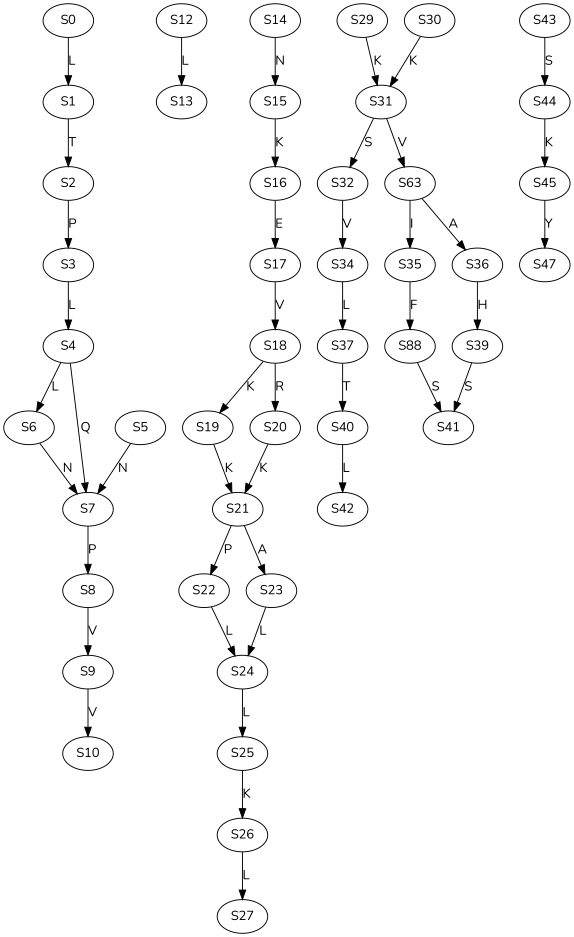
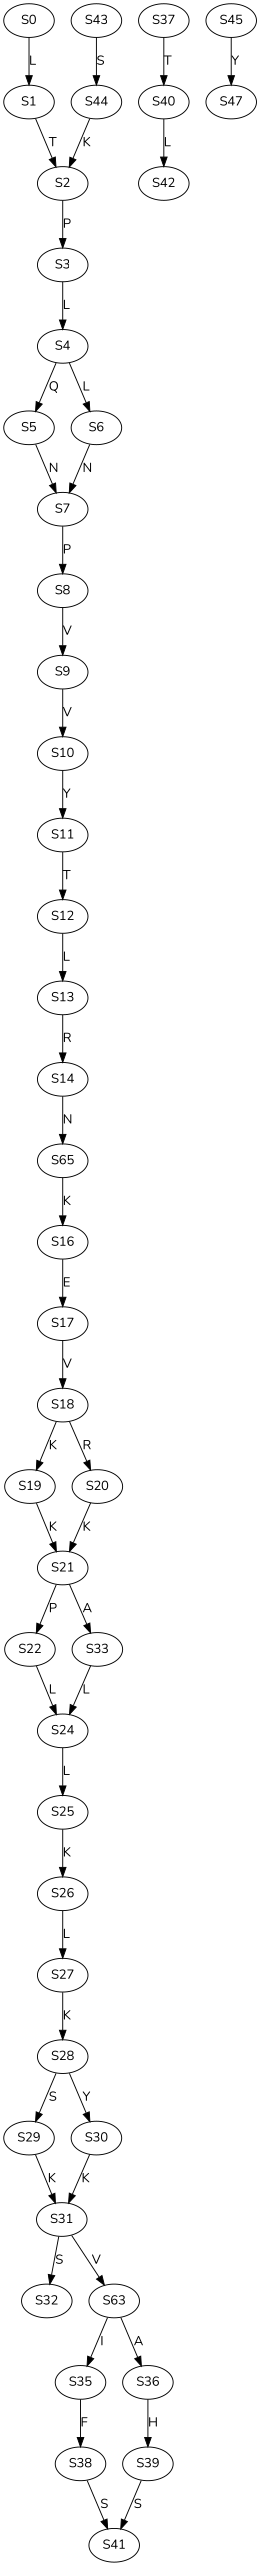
node "S15": label "S15" -> "S65"
edge "S44" -> "S45": now "S44" -> "S2"
node "S34": removed
node "S88": label "S88" -> "S38"
edge "S4" -> "S7": now "S4" -> "S5"
node "S23": label "S23" -> "S33"
node "S11": added
edge "S13" -> "S14": added, label "R"
node "S28": added
